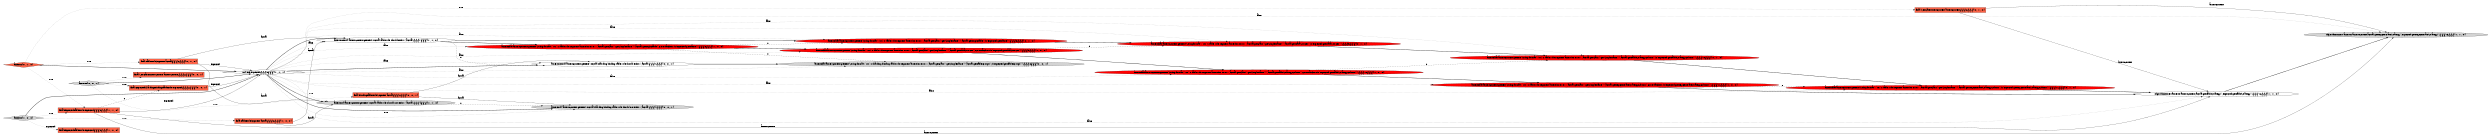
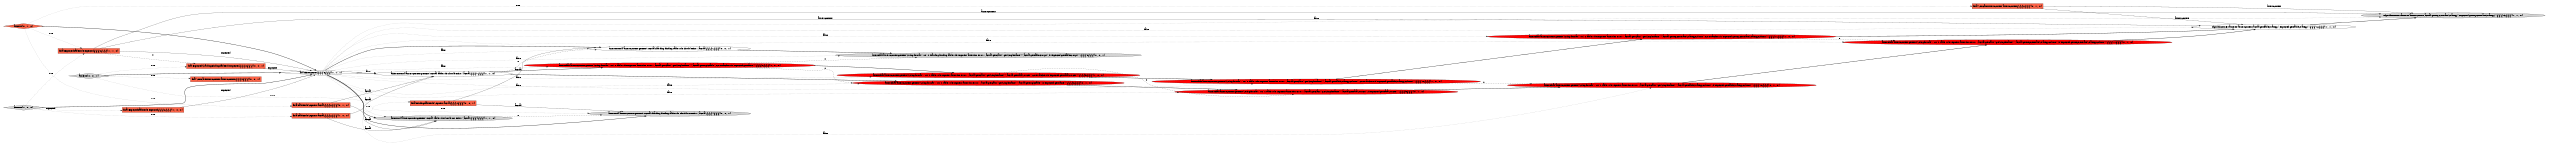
edge "final TableRuleSegment actual@@@2@@@['0', '1', '0']" -> "null == expected@@@3@@@['1', '1', '1']": now "final ExpectedTableRule expected@@@2@@@['1', '0', '0']" -> "null == expected@@@3@@@['1', '1', '1']"
